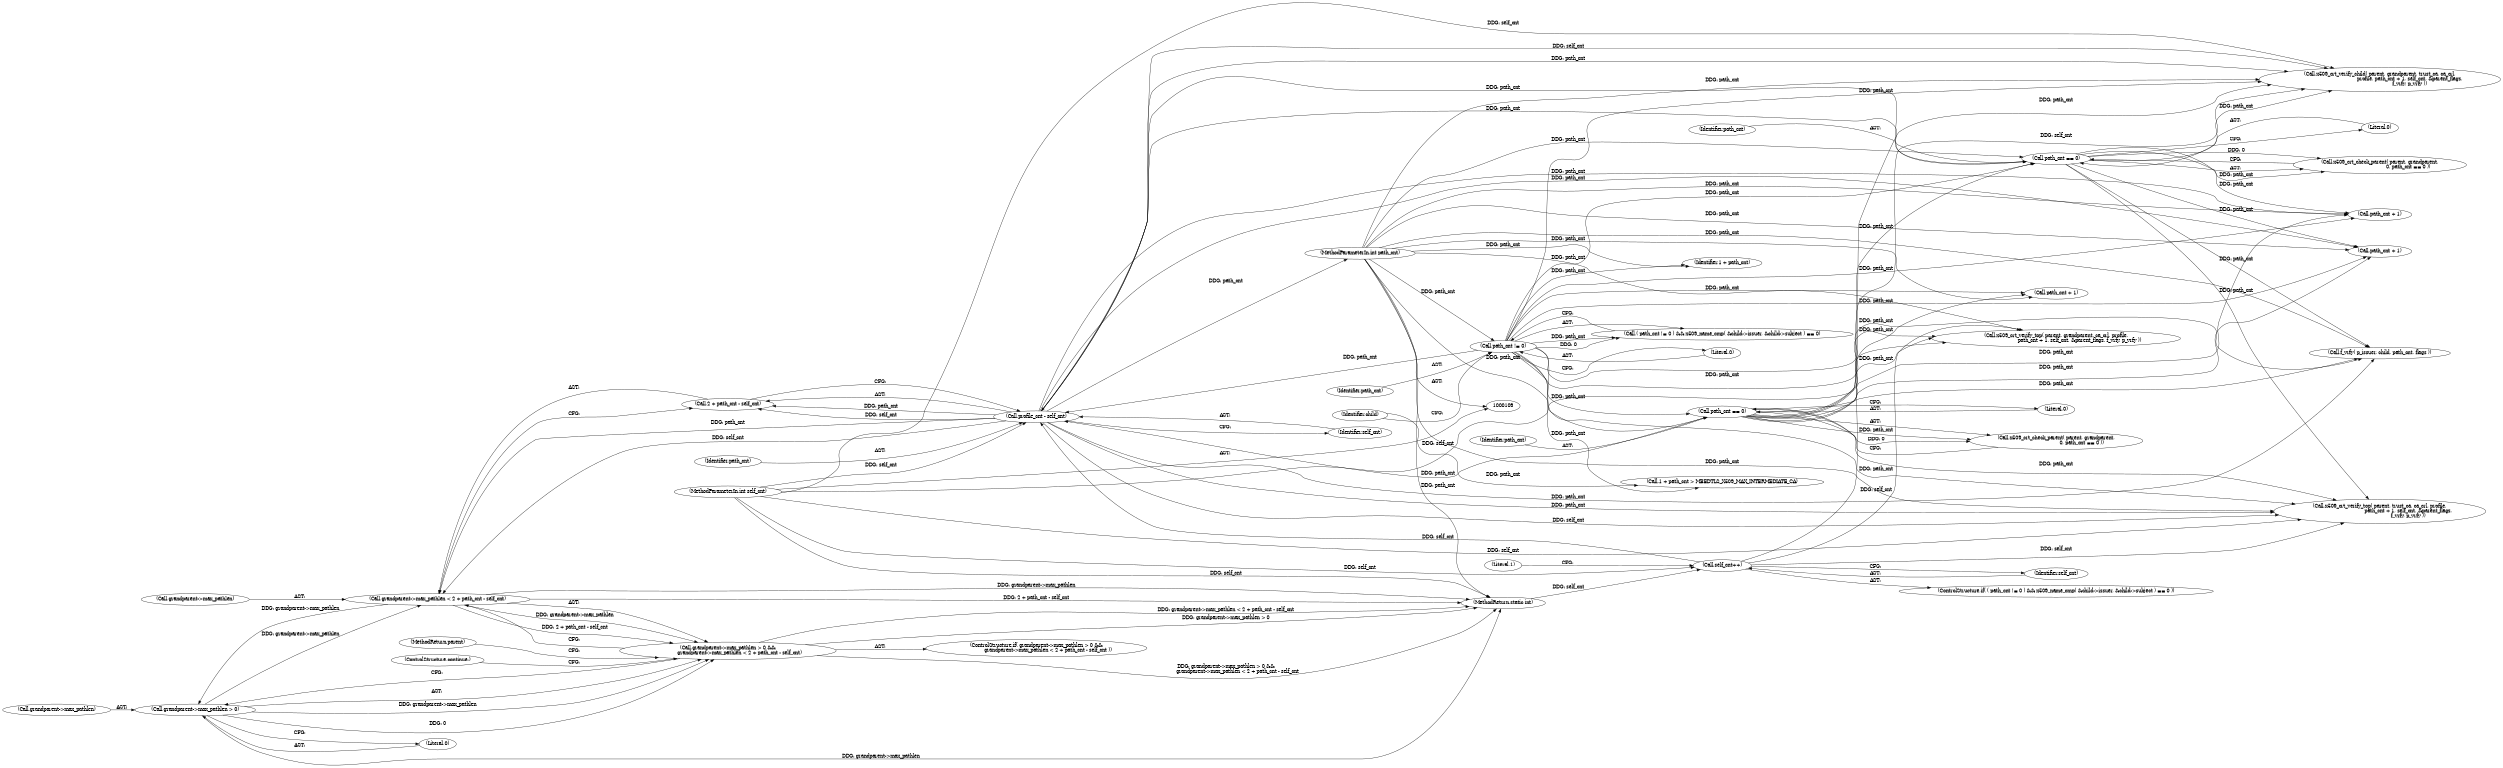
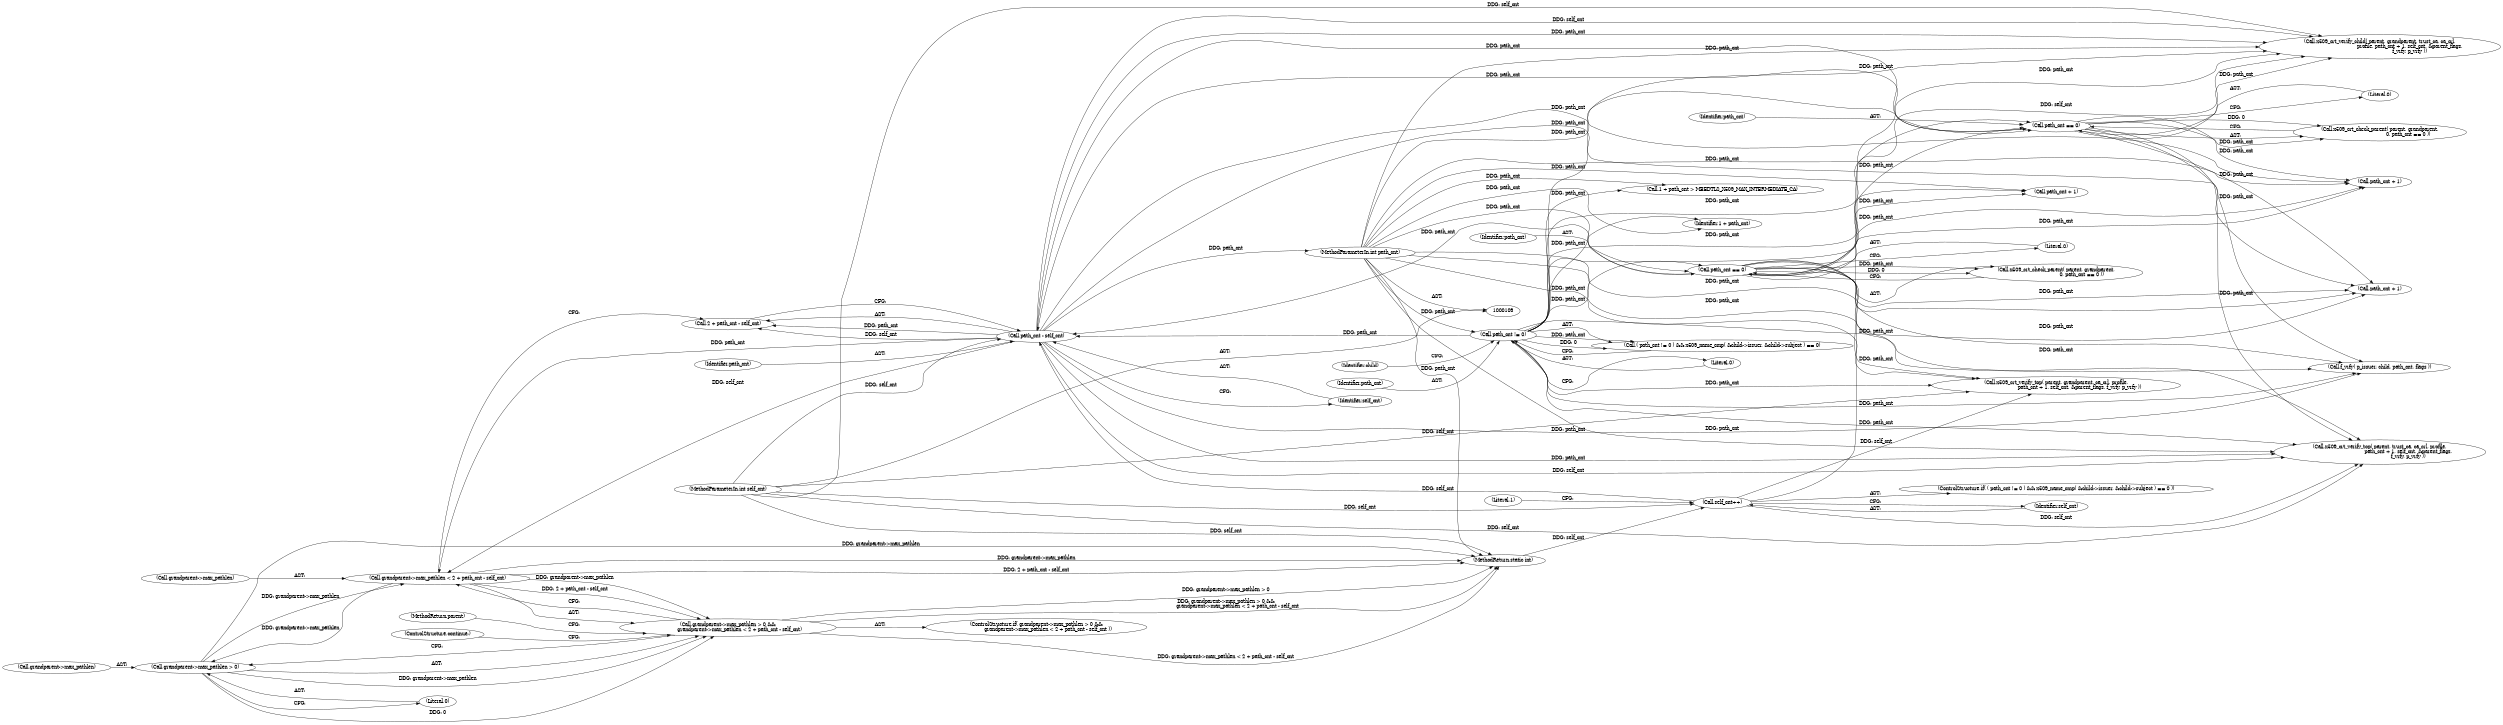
node "(Call,profile_cnt - self_cnt)": label "(Call,profile_cnt - self_cnt)" -> "(Call,path_cnt - self_cnt)"
edge "(Call,2 + path_cnt - self_cnt)" -> "(Call,grandparent->max_pathlen < 2 + path_cnt - self_cnt)": removed, label "AST:"
edge "(Identifier,child)" -> "(Call,1 + path_cnt > MBEDTLS_X509_MAX_INTERMEDIATE_CA)": now "(MethodParameterIn,int path_cnt)" -> "(Call,1 + path_cnt > MBEDTLS_X509_MAX_INTERMEDIATE_CA)"
